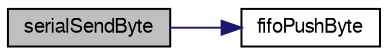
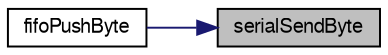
edge "serialSendByte" -> "fifoPushByte": reversed
